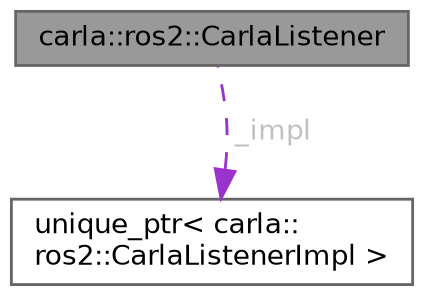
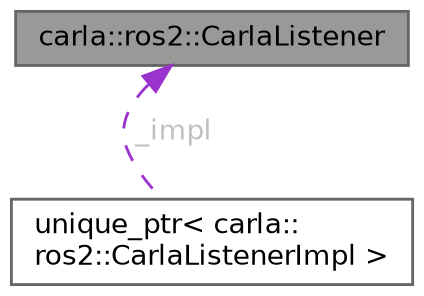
edge "carla::ros2::CarlaListener" -> "unique_ptr< carla:: ros2::CarlaListenerImpl >": reversed
